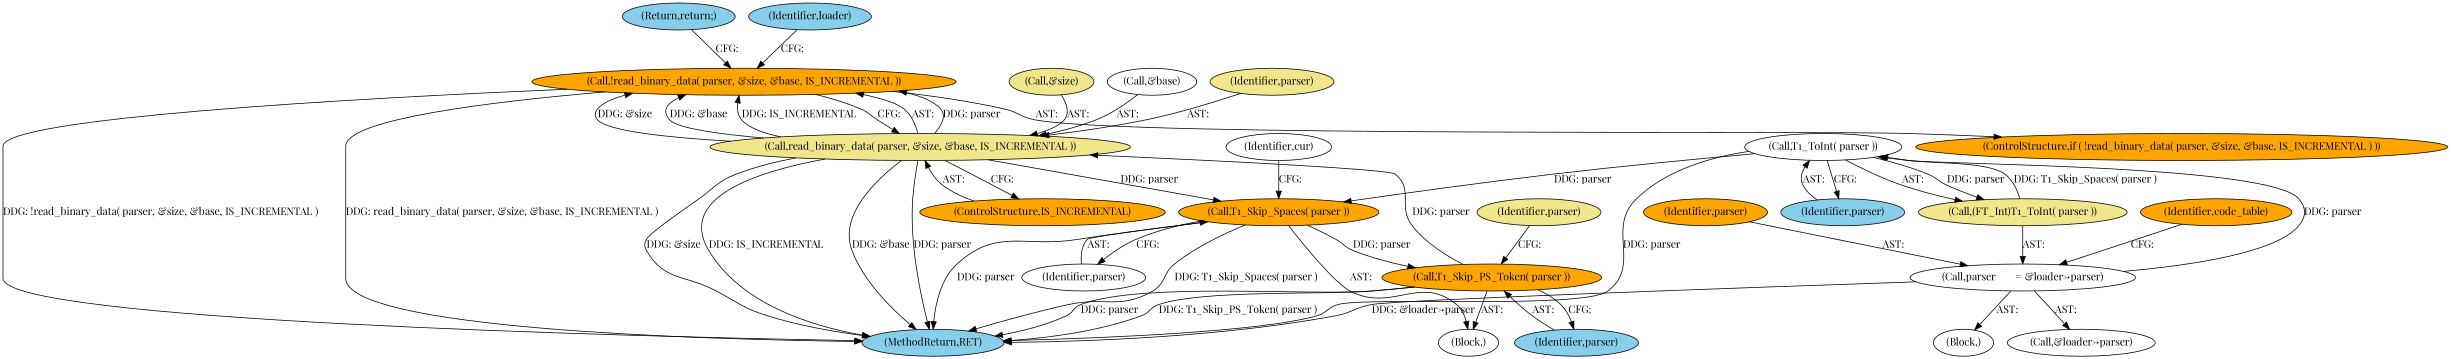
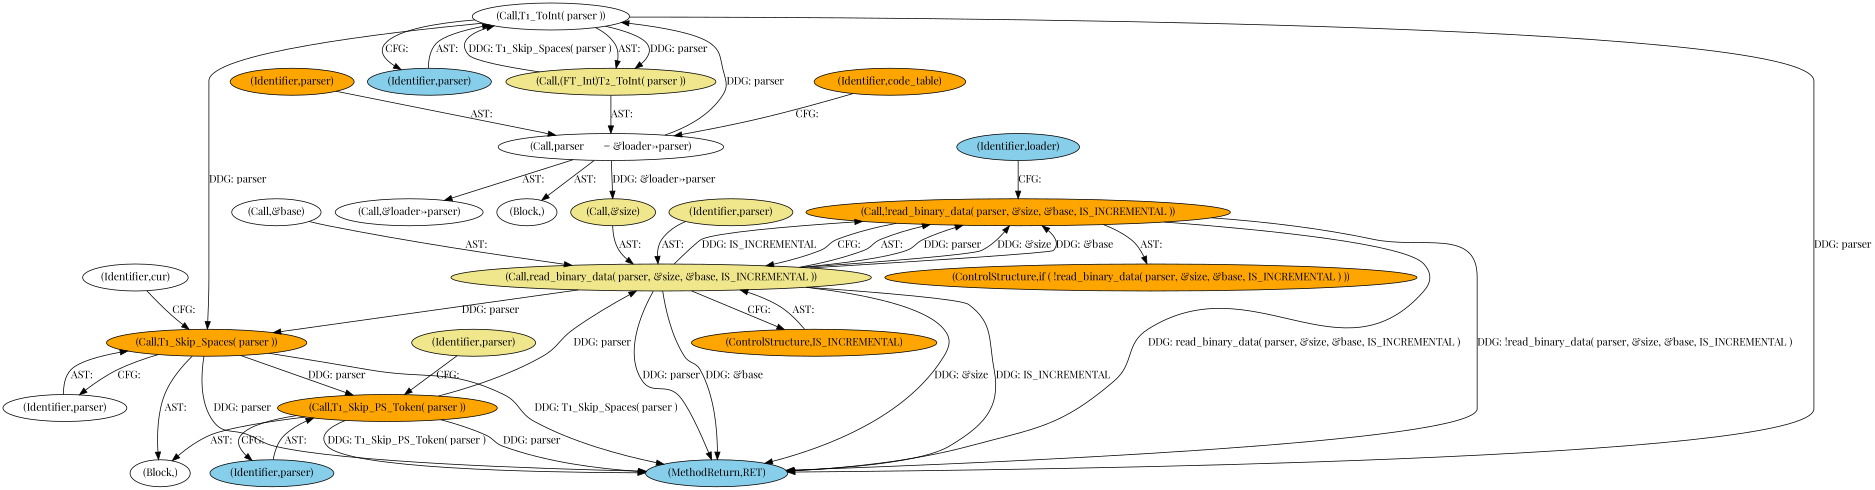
node "(Return,return;)": removed
node "(Call,(FT_Int)T1_ToInt( parser ))": label "(Call,(FT_Int)T1_ToInt( parser ))" -> "(Call,(FT_Int)T2_ToInt( parser ))"
edge "(Call,parser       = &loader->parser)" -> "(MethodReturn,RET)": now "(Call,parser       = &loader->parser)" -> "(Call,&size)"
